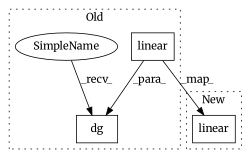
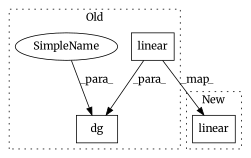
edge "SimpleName" -> "dg": label "_recv_" -> "_para_"
